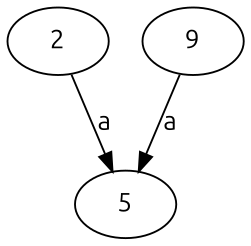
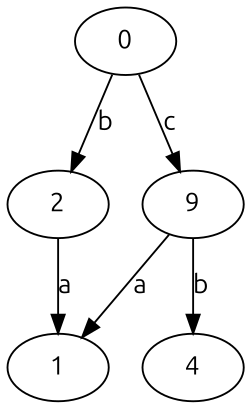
node "0": added
node "5": label "5" -> "1"
node "4": added
